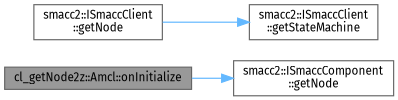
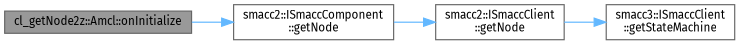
node "smacc2::ISmaccClient ::getStateMachine": label "smacc2::ISmaccClient ::getStateMachine" -> "smacc3::ISmaccClient ::getStateMachine"
edge "smacc2::ISmaccComponent ::getNode" -> "smacc2::ISmaccClient ::getNode": added
